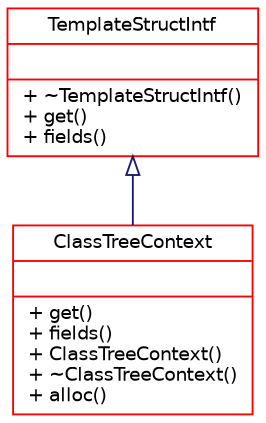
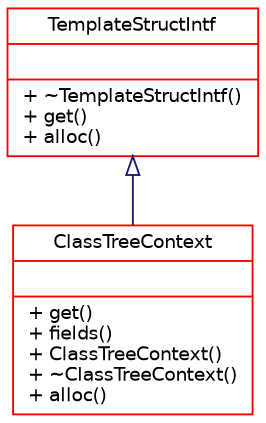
node "TemplateStructIntf": text "+ fields()" -> "+ alloc()"
